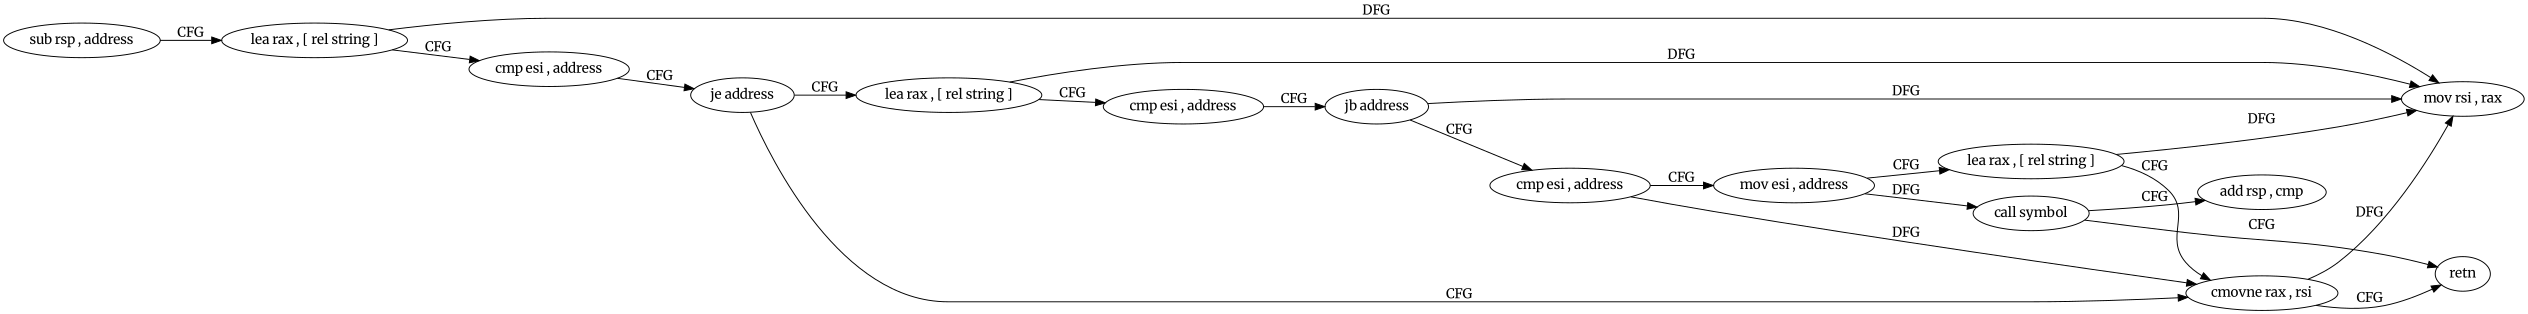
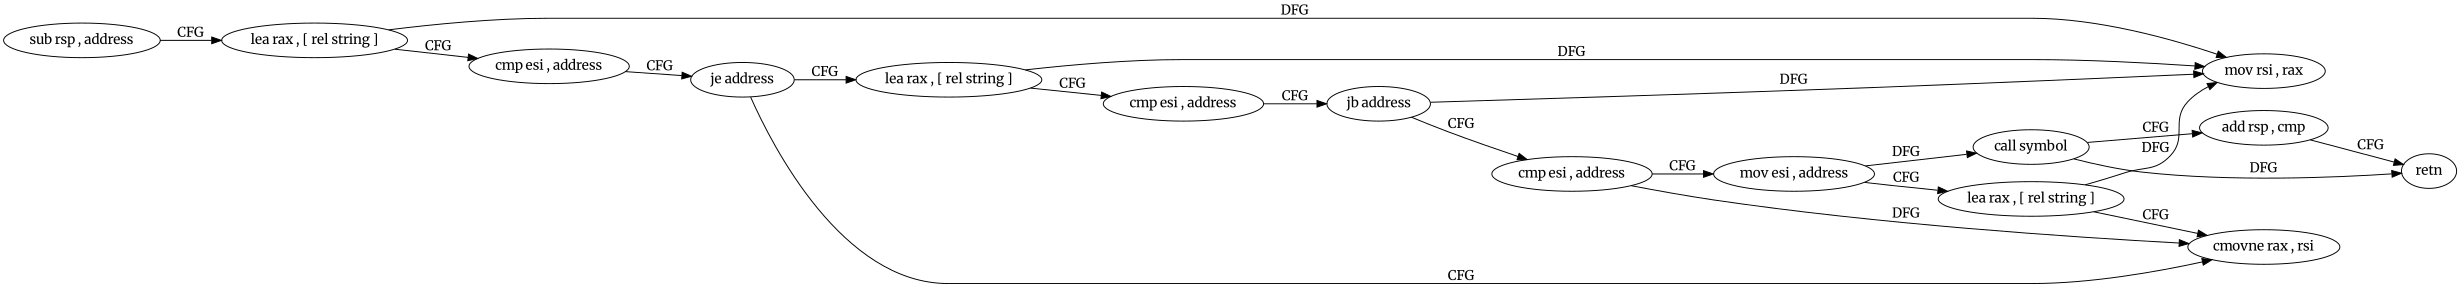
edge "cmovne rax , rsi" -> "mov rsi , rax": removed, label "DFG"
edge "call symbol" -> "retn": label "CFG" -> "DFG"
edge "cmovne rax , rsi" -> "retn": now "add rsp , cmp" -> "retn"
